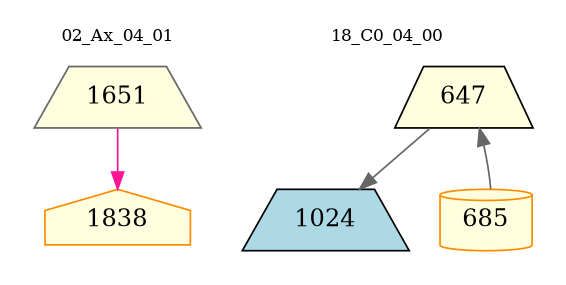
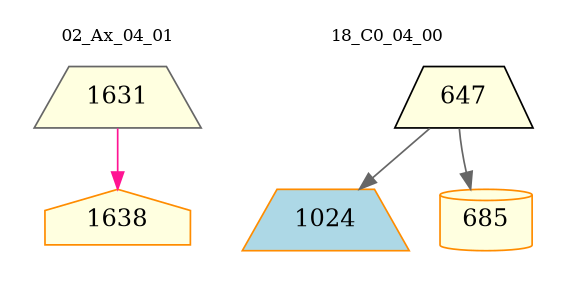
node "1651": label "1651" -> "1631"
edge "685" -> "647": reversed
node "1838": label "1838" -> "1638"
node "1024": color black -> darkorange
